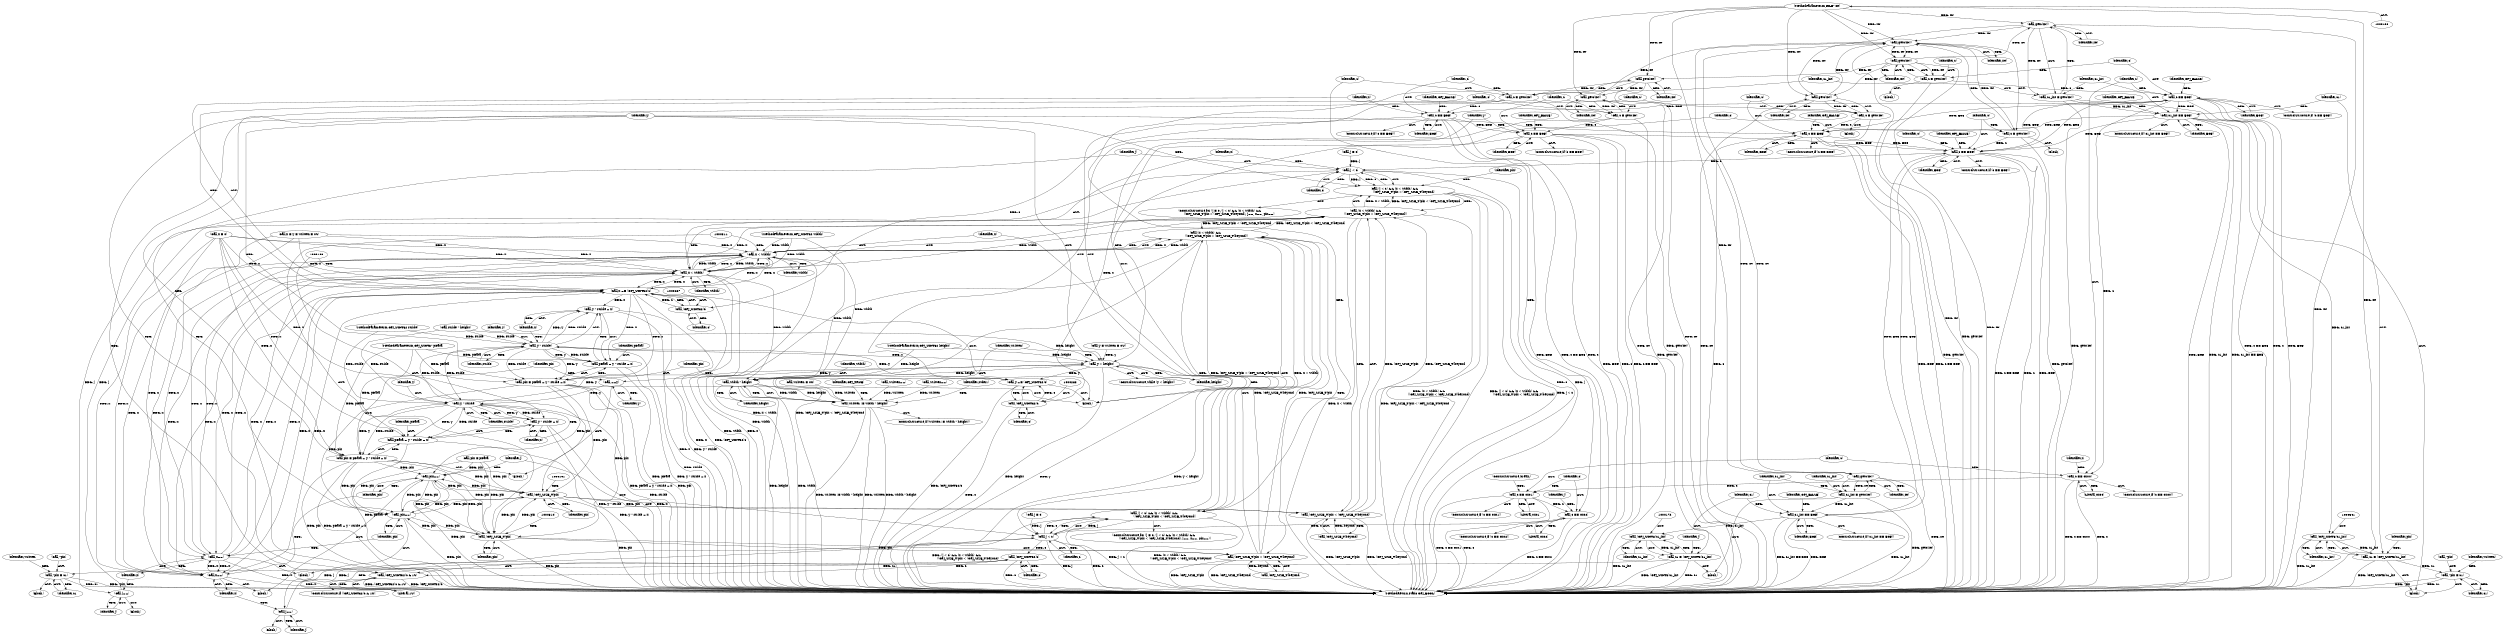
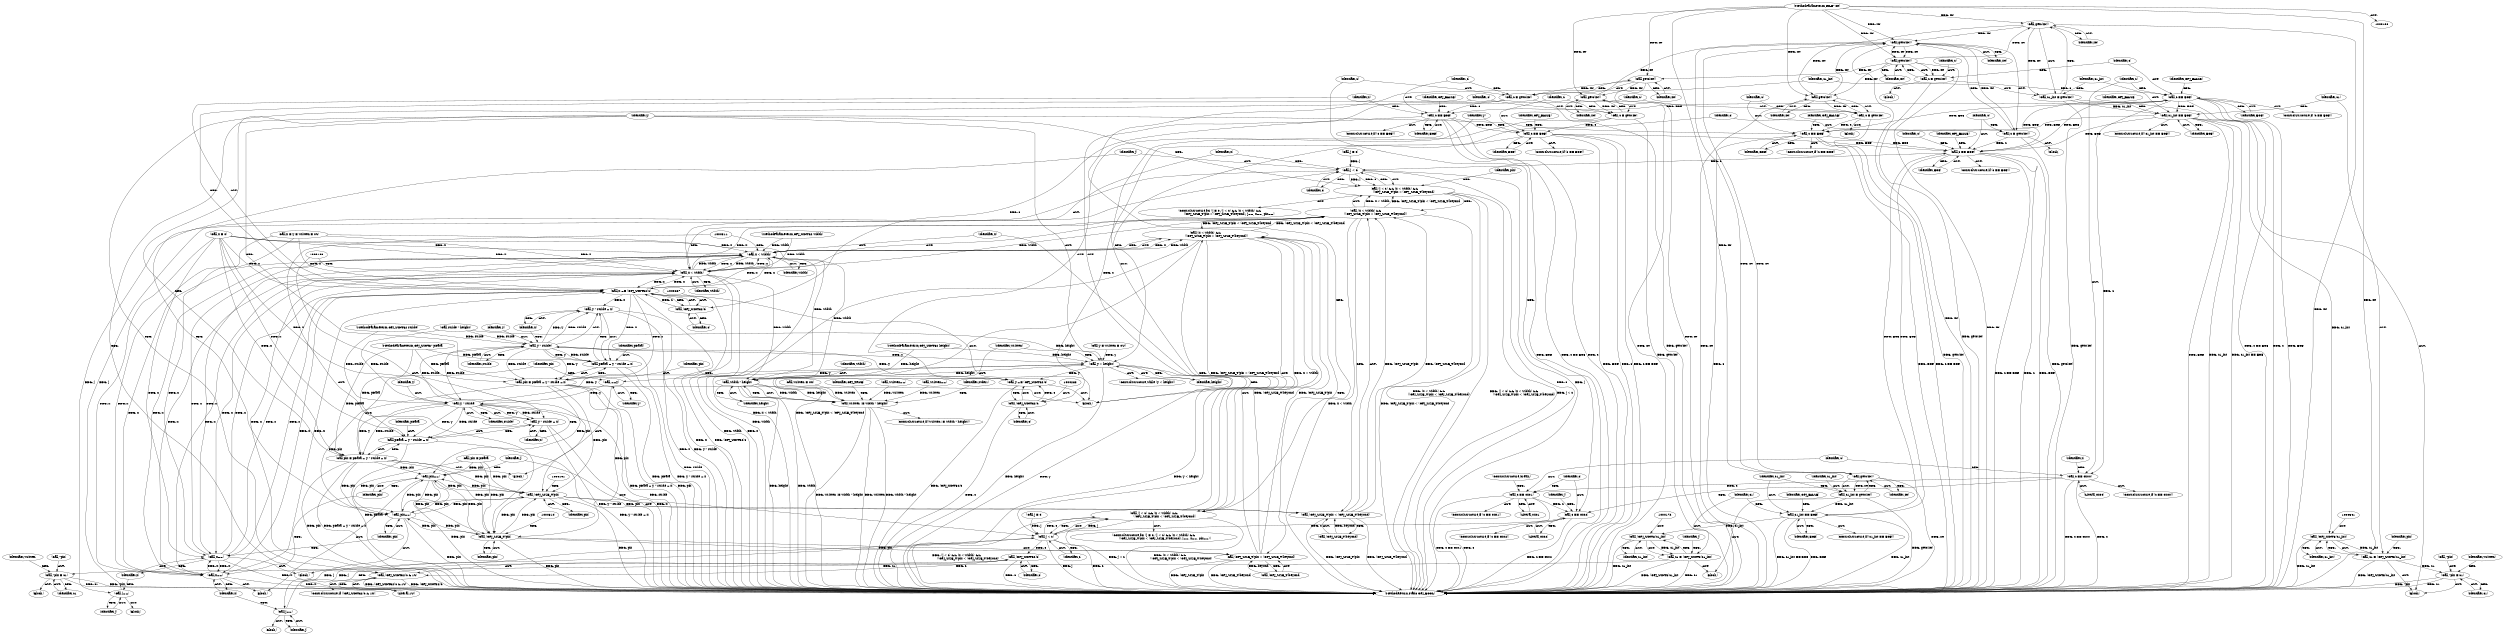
edge "1000106" -> "(MethodParameterIn,FILE* IN)": reversed
edge "(MethodParameterIn,OPJ_UINT32 width)" -> "(Call,width * height)": now "(Call,x = 0)" -> "(Call,width * height)"
edge "(Call,c == 0x00)" -> "(Literal,0x00)": now "(Call,c == 0x00)" -> "(Call,c == 0x02)"
